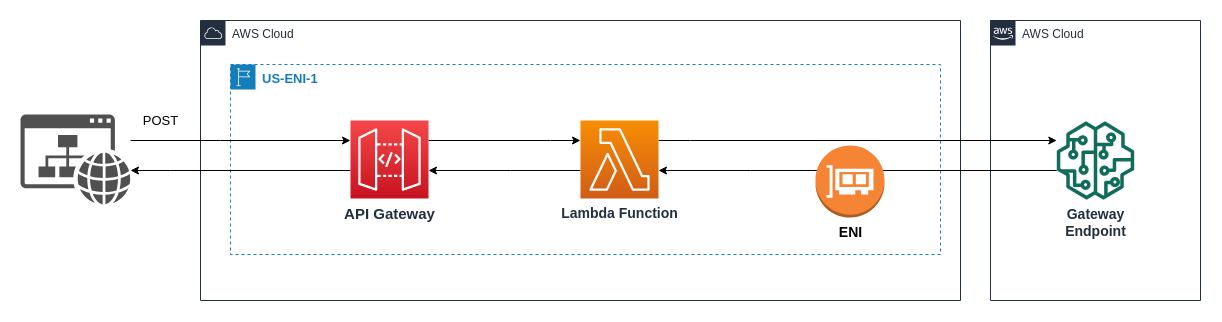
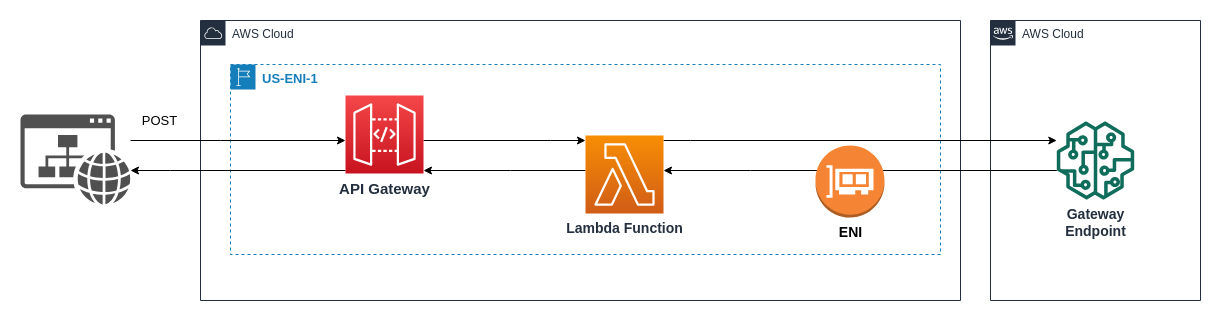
node "API Gateway": moved (390, 160) -> (385, 135)
node "Lambda Function": moved (620, 160) -> (625, 175)
